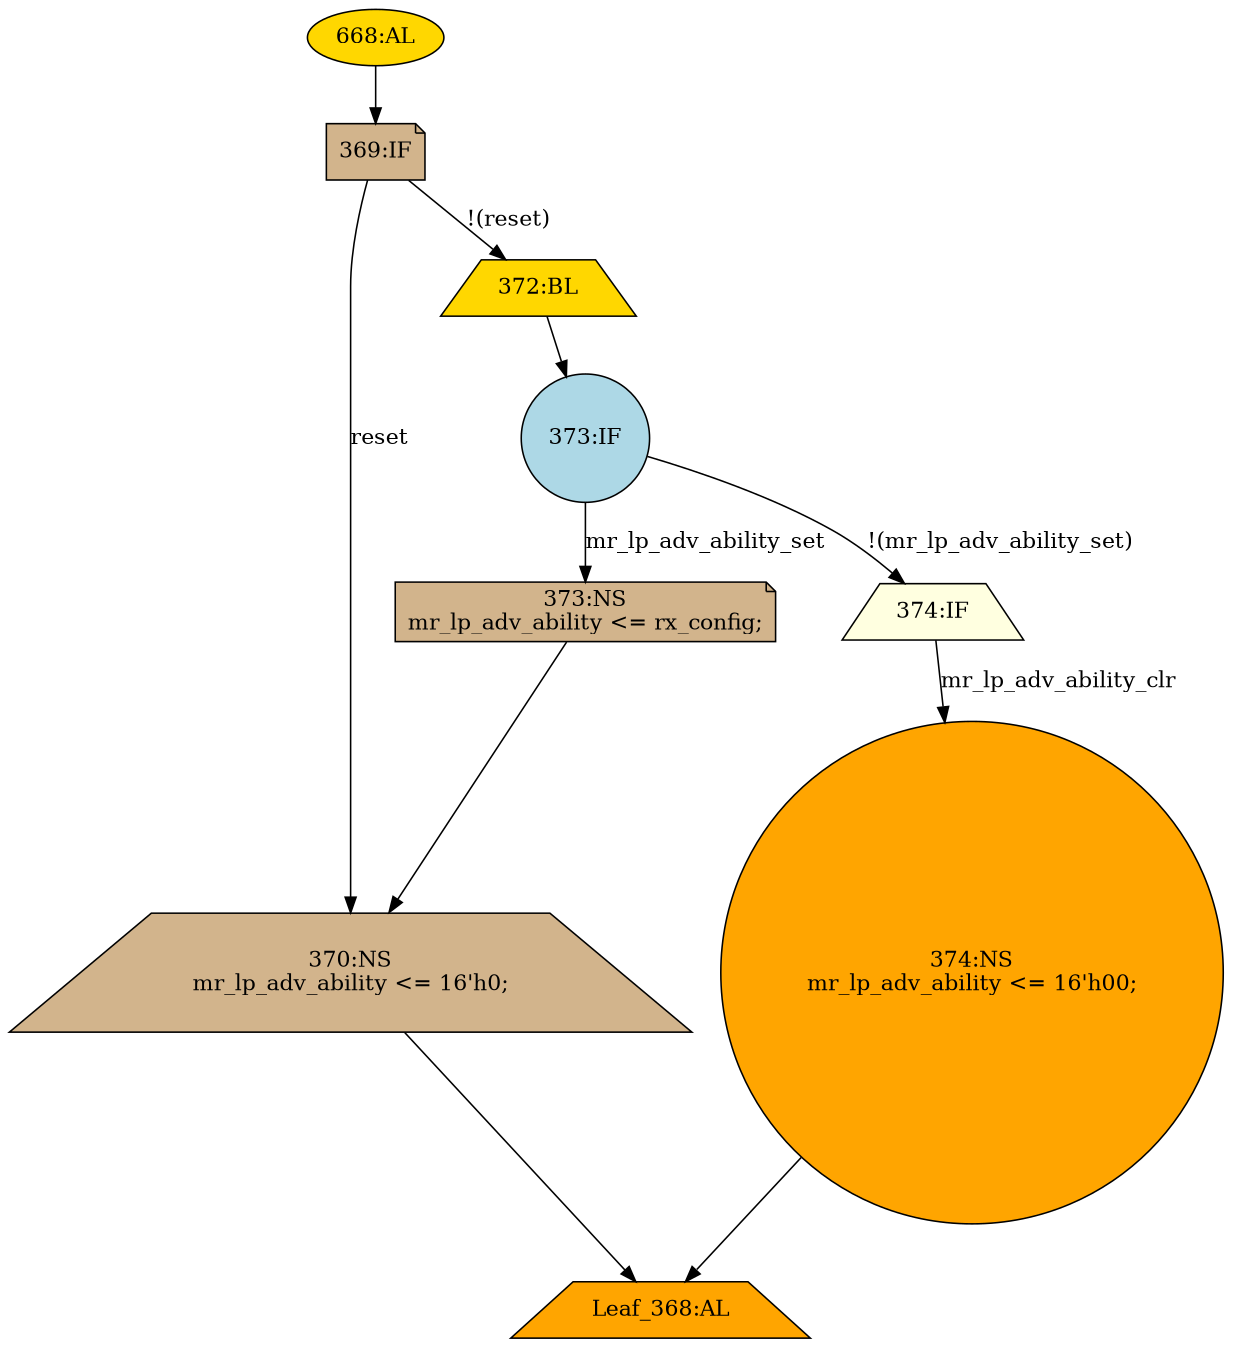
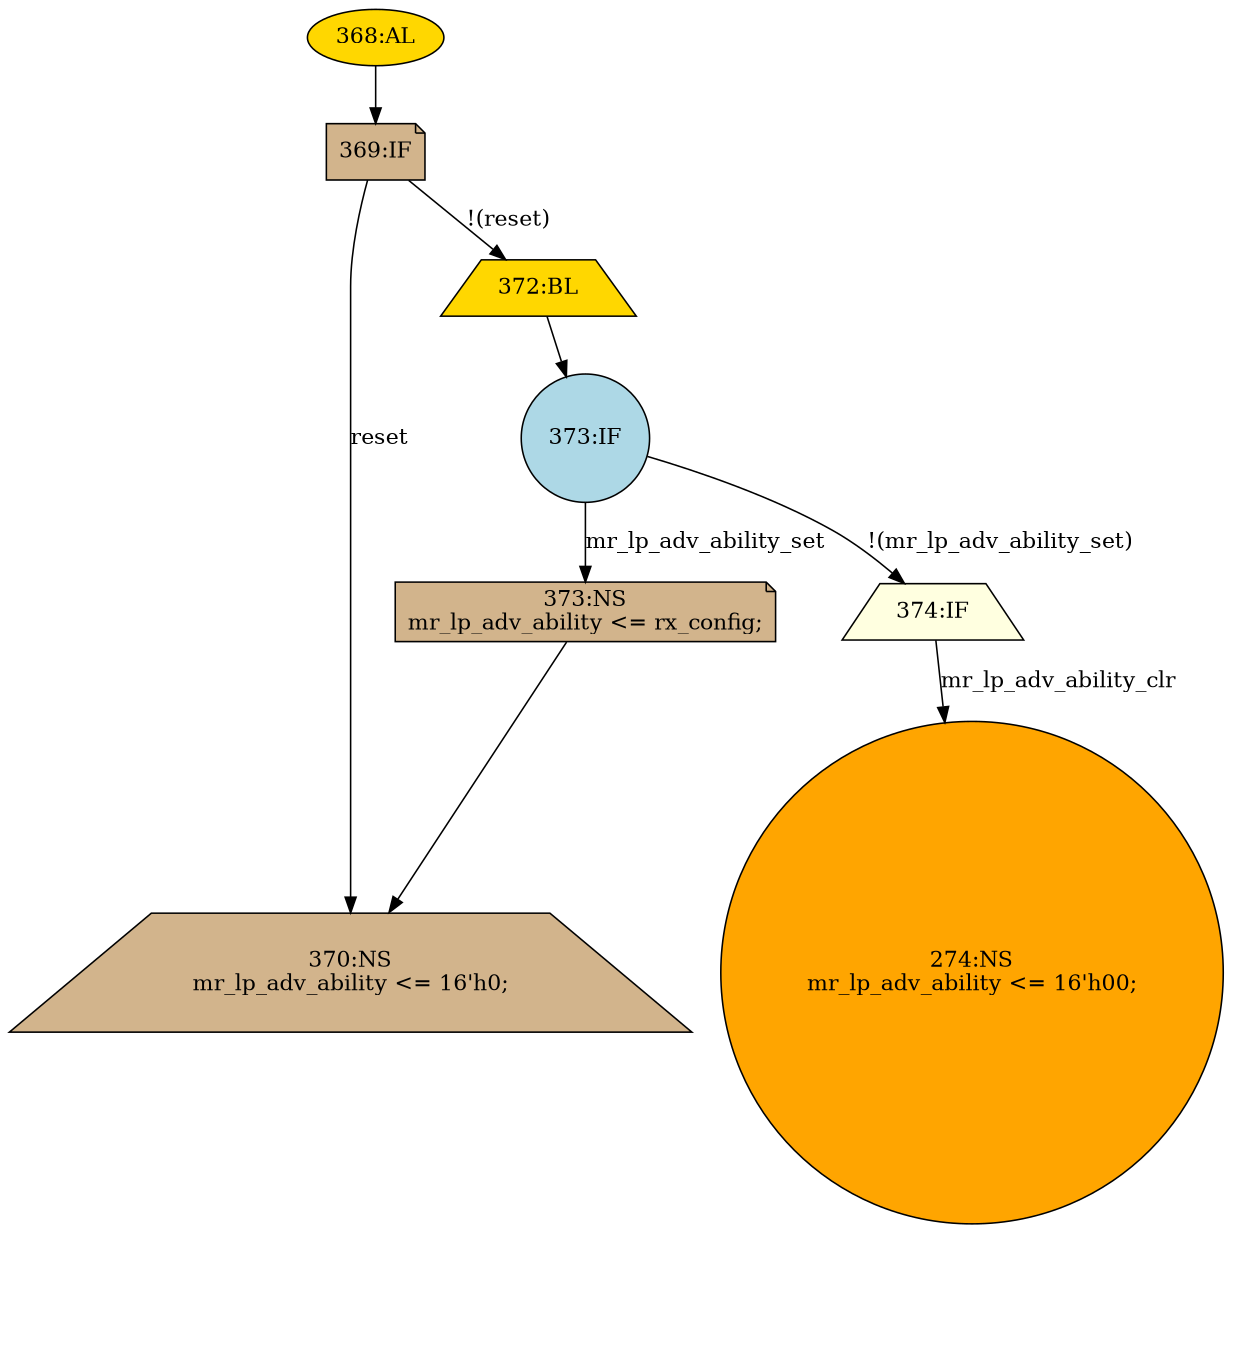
node "668:AL": label "668:AL" -> "368:AL"
node "374:NS mr_lp_adv_ability <= 16'h00;": label "374:NS mr_lp_adv_ability <= 16'h00;" -> "274:NS mr_lp_adv_ability <= 16'h00;"
node "Leaf_368:AL": removed
